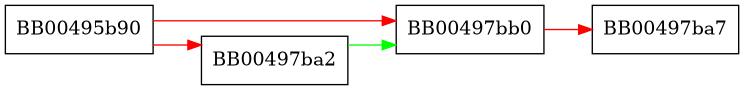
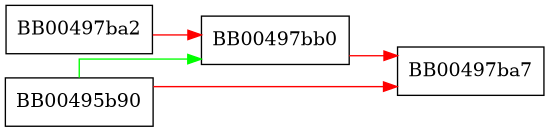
edge "BB00495b90" -> "BB00497bb0": color red -> green
edge "BB00495b90" -> "BB00497ba2": now "BB00495b90" -> "BB00497ba7"
edge "BB00497ba2" -> "BB00497bb0": color green -> red
